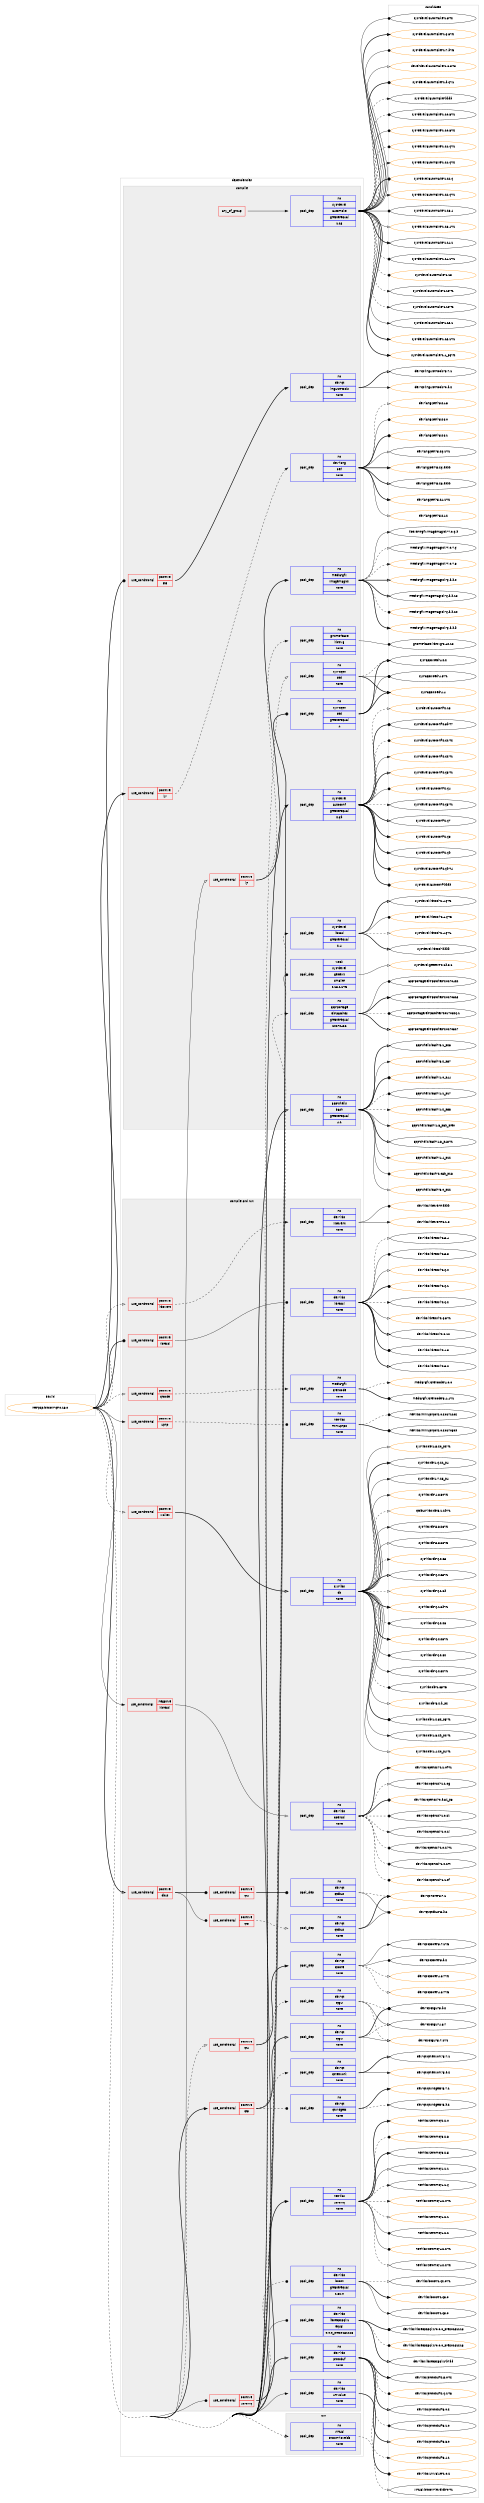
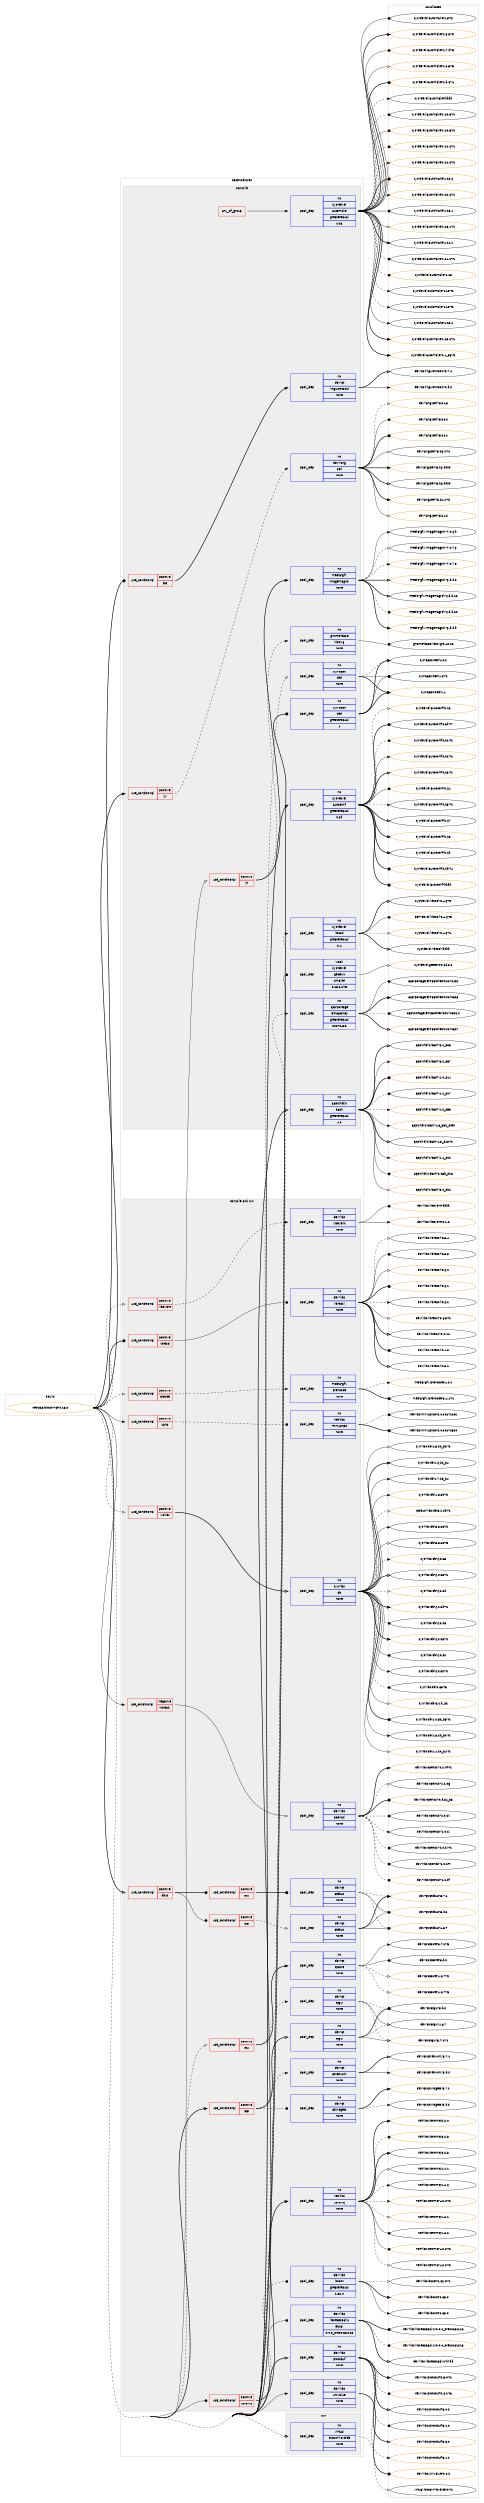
node "devel-devel/automake-1.8.5-r5": label "devel-devel/automake-1.8.5-r5" -> "sys-devel/automake-1.8.5-r5"
node "libevent-gfx/imagemagick-7.0.6.9": label "libevent-gfx/imagemagick-7.0.6.9" -> "media-gfx/imagemagick-7.0.6.9"
node "sys-libs/db-4.5.20_p2-r1": color darkorange -> black
node "dev-qt/none-5.7.1": label "dev-qt/none-5.7.1" -> "dev-qt/qtdbus-5.7.1"
node "dev-qt/qtdbus-4.8.7": added
